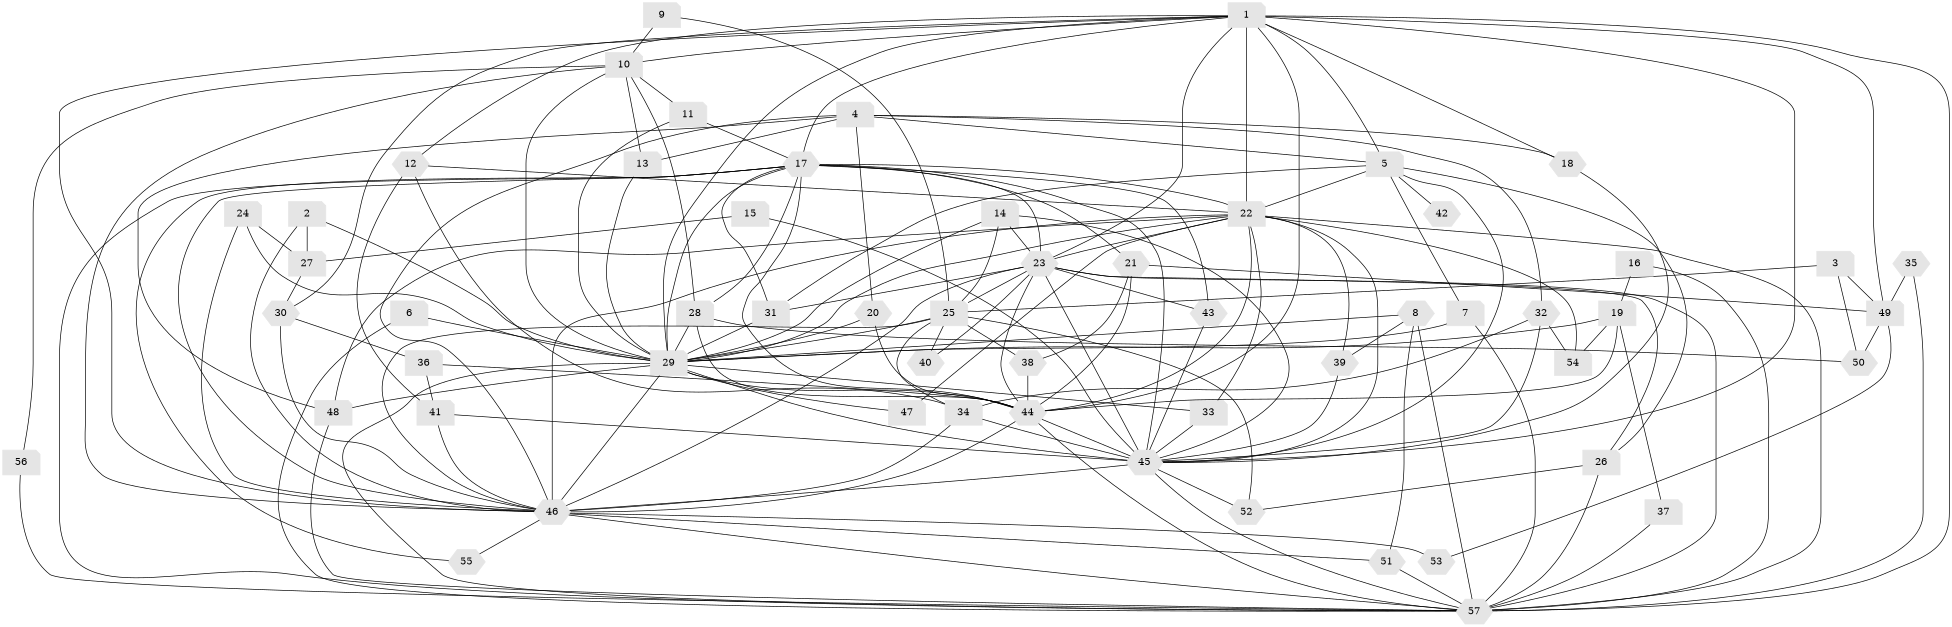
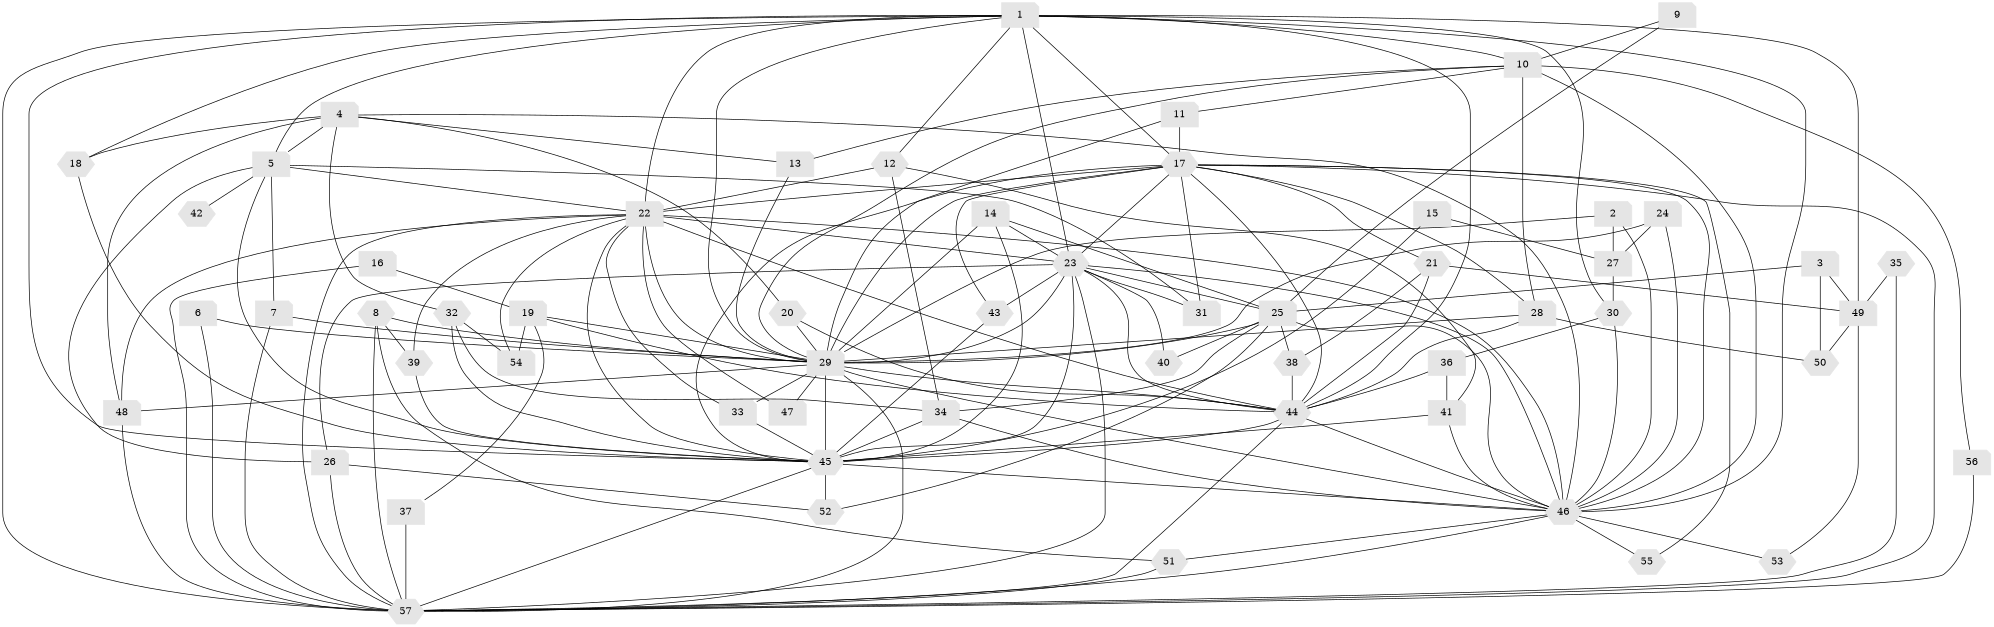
edge "31" -- "29": now "23" -- "29"
